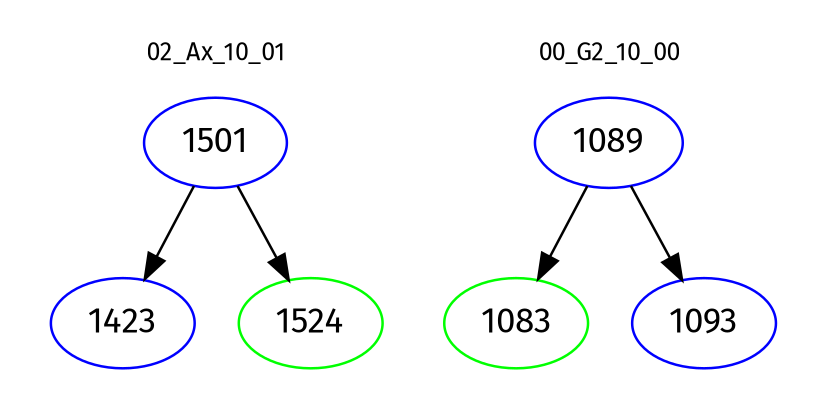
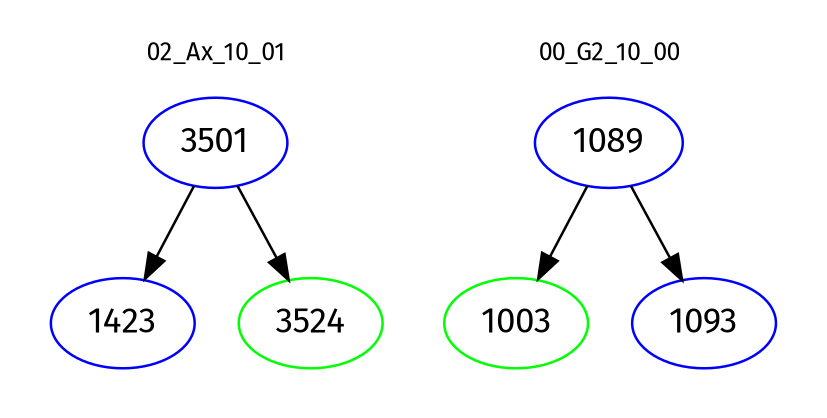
node "1501": label "1501" -> "3501"
node "1524": label "1524" -> "3524"
node "1083": label "1083" -> "1003"
